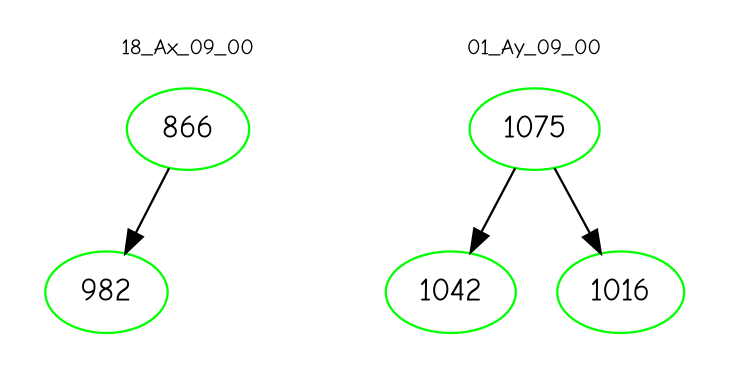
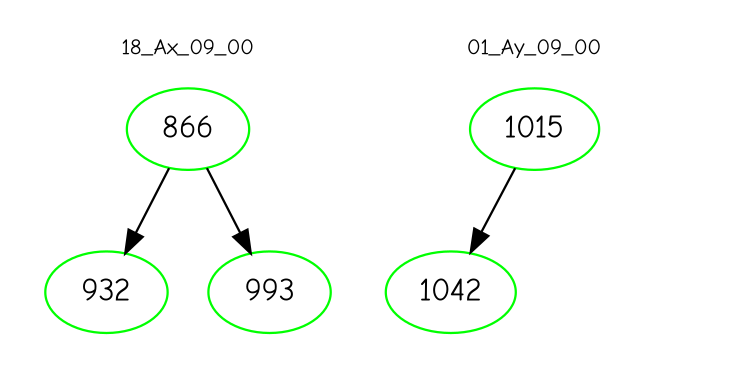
node "1075": label "1075" -> "1015"
node "982": label "982" -> "932"
node "993": added
node "1016": removed
